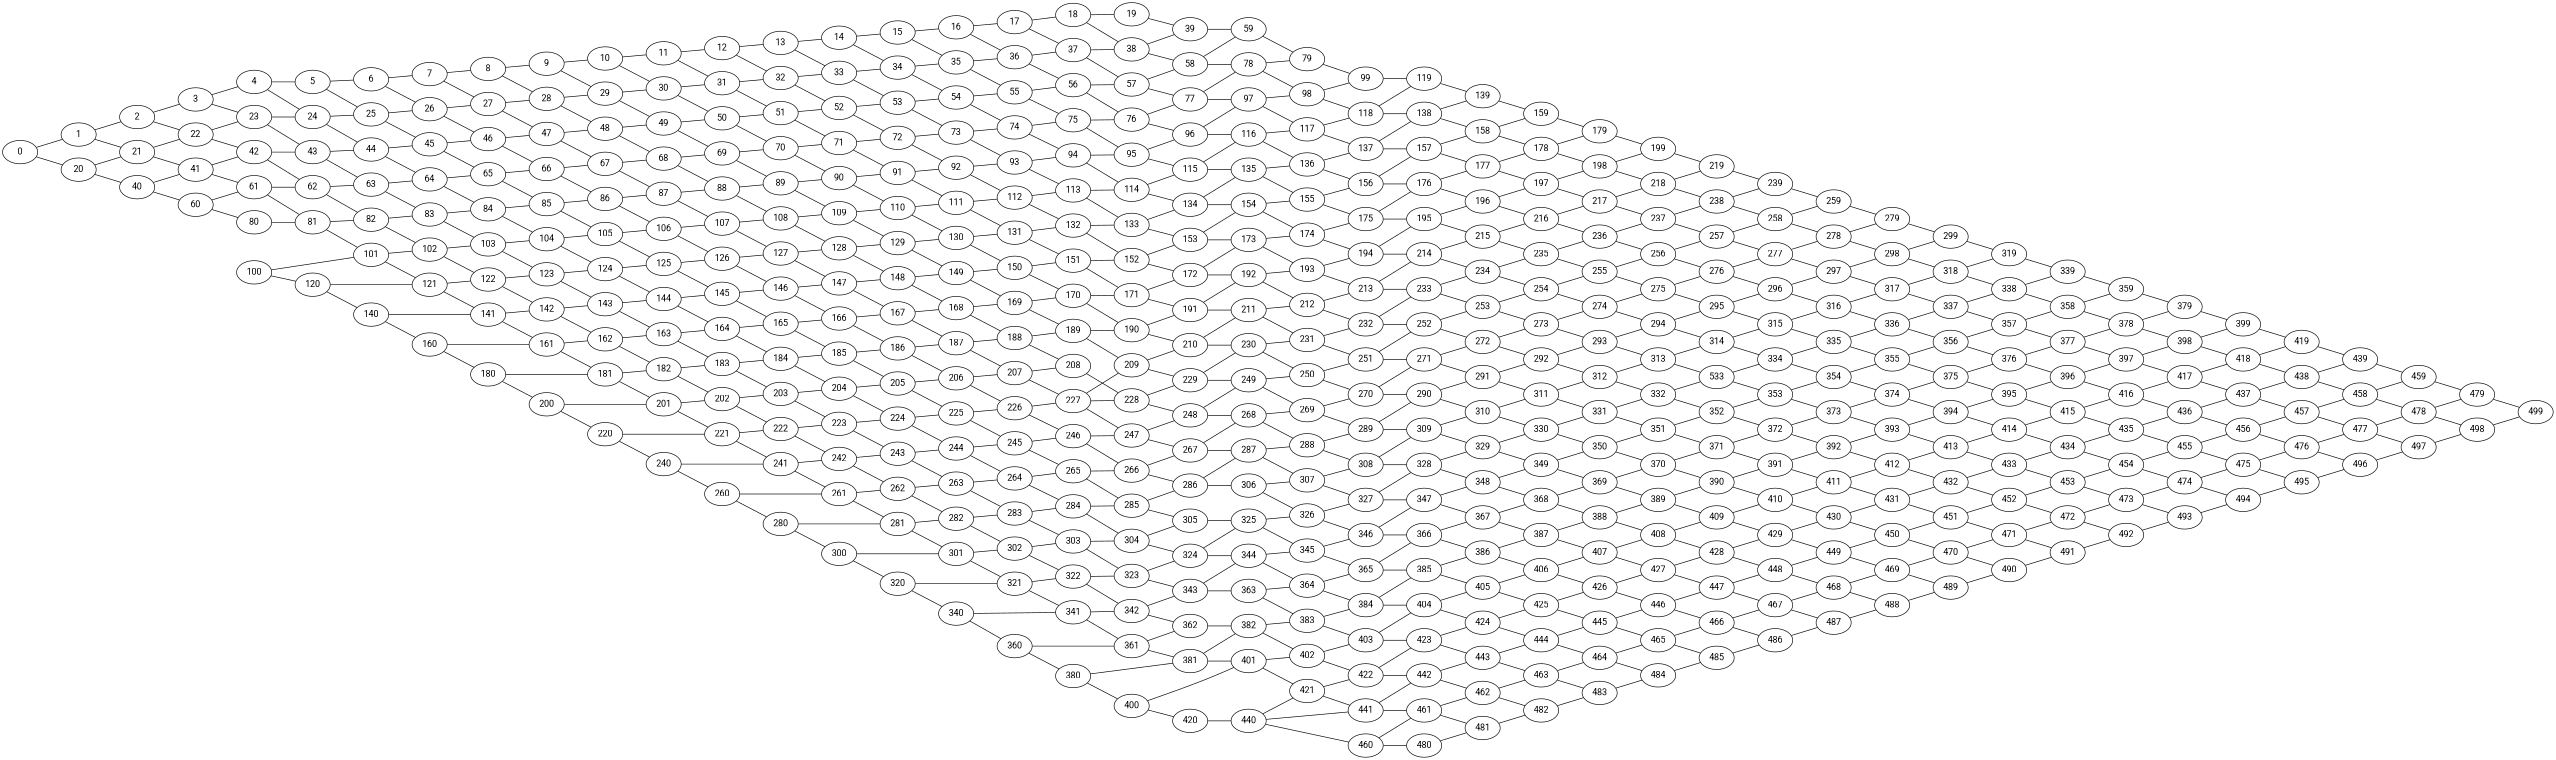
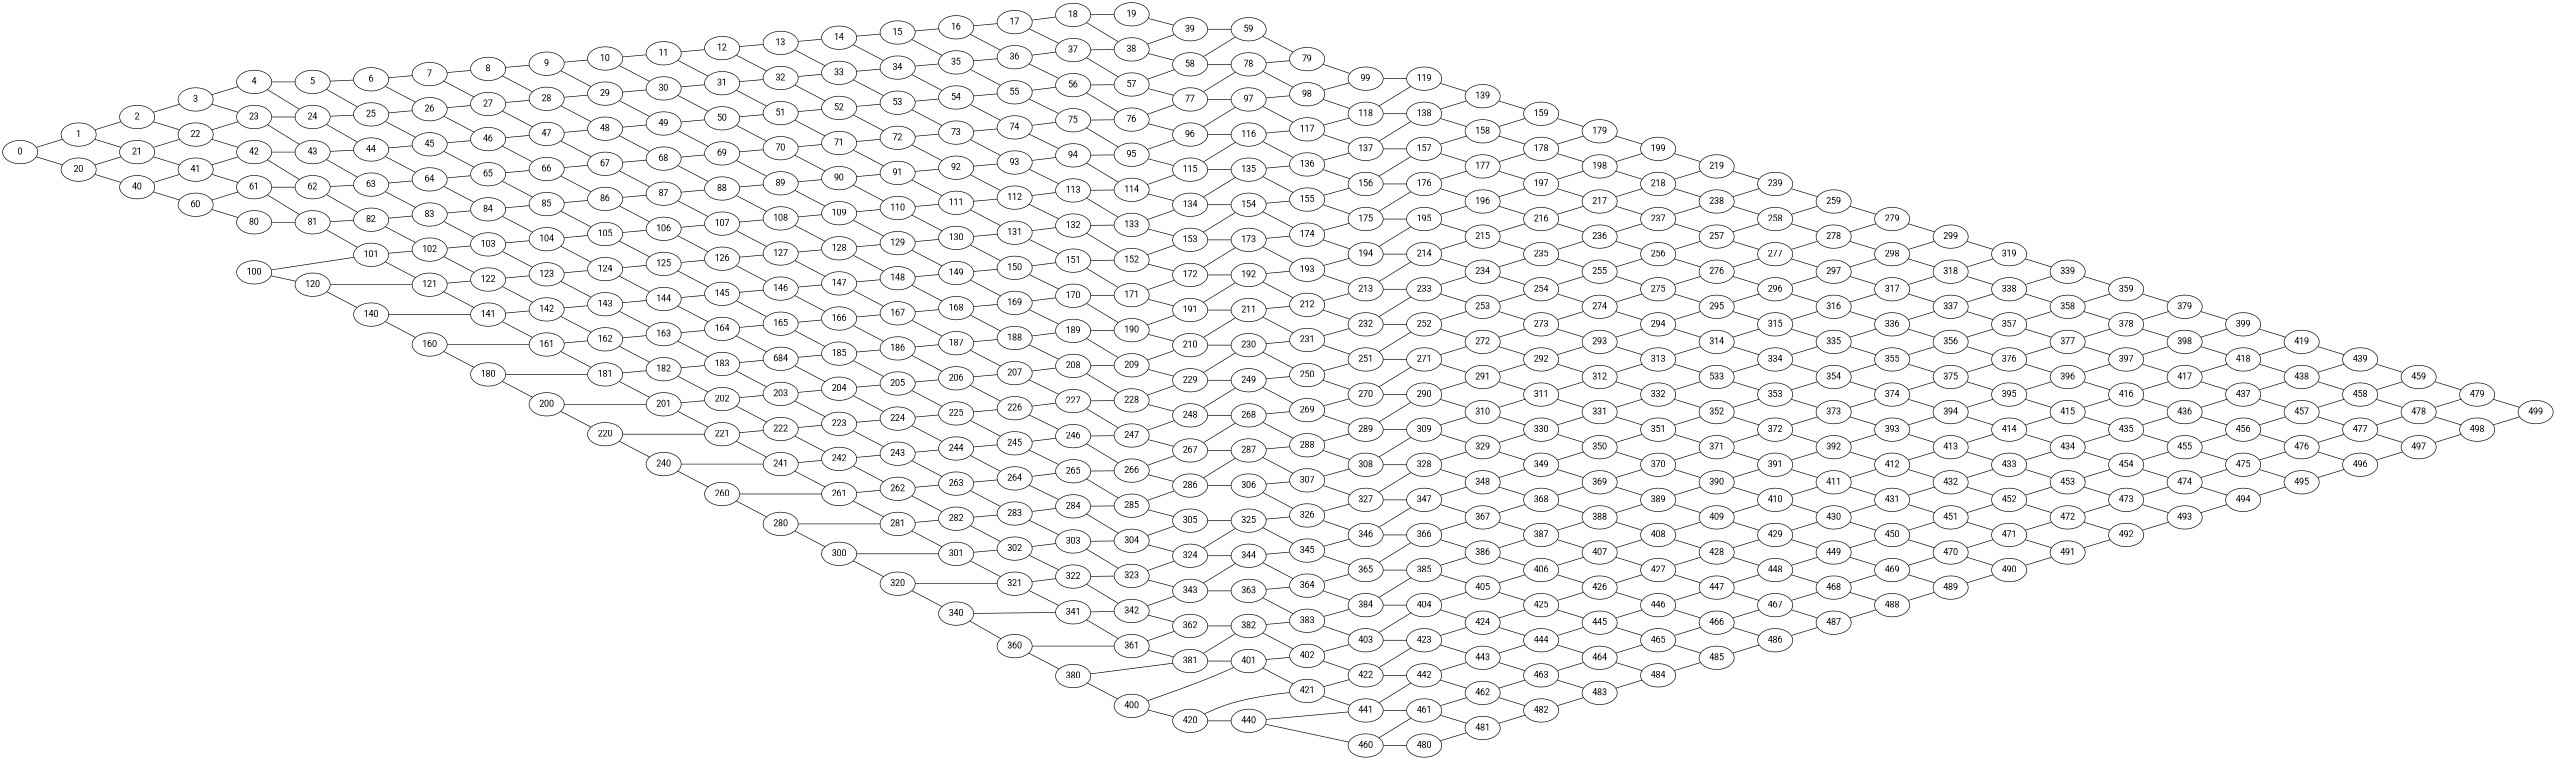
node "184": label "184" -> "684"
edge "209" -- "227": now "209" -- "208"
edge "421" -- "440": now "421" -- "420"
